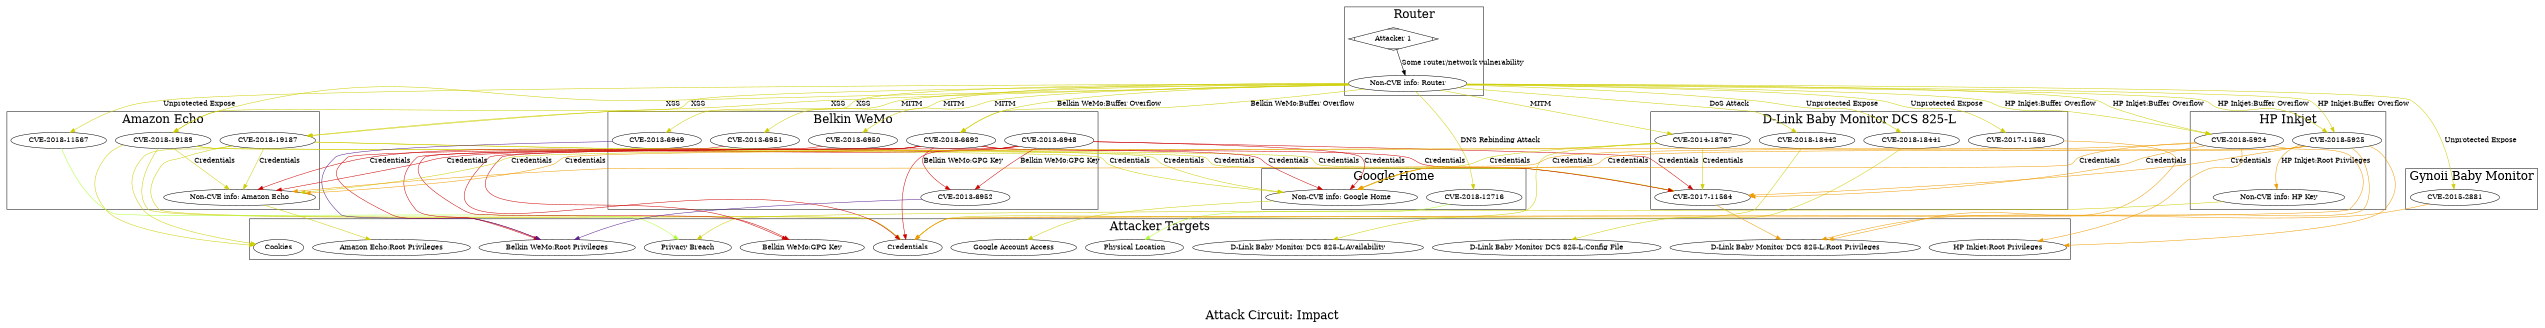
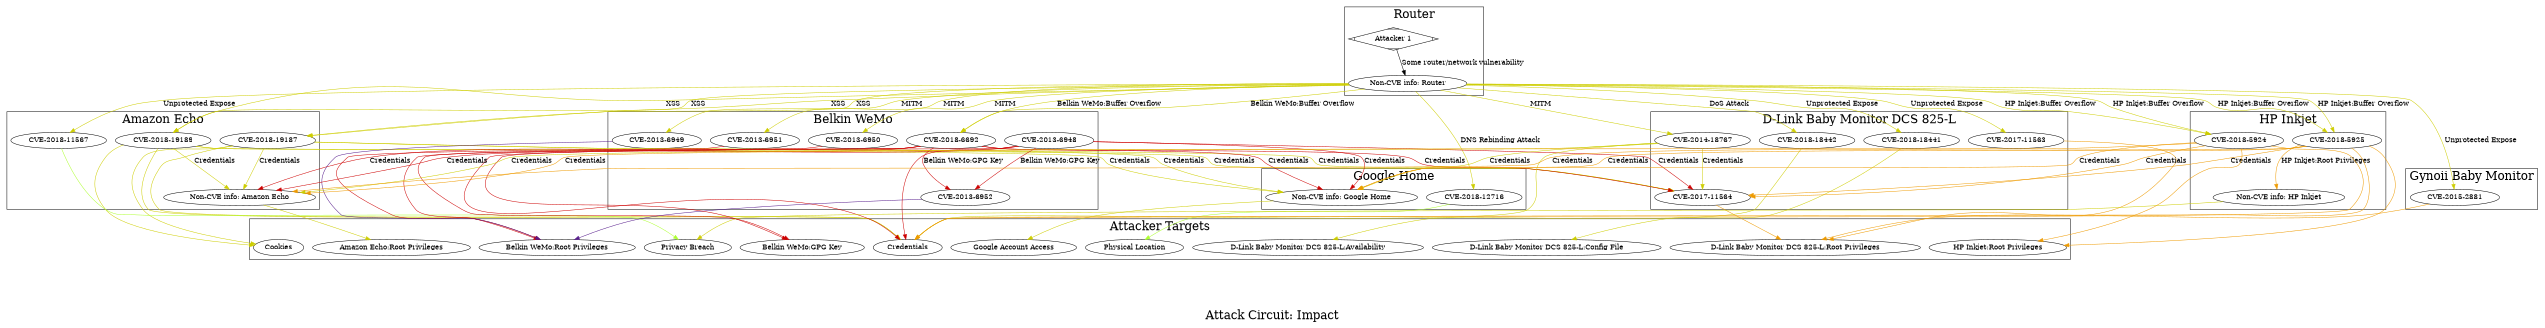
node "Non-CVE info: HP Key": label "Non-CVE info: HP Key" -> "Non-CVE info: HP Inkjet"
